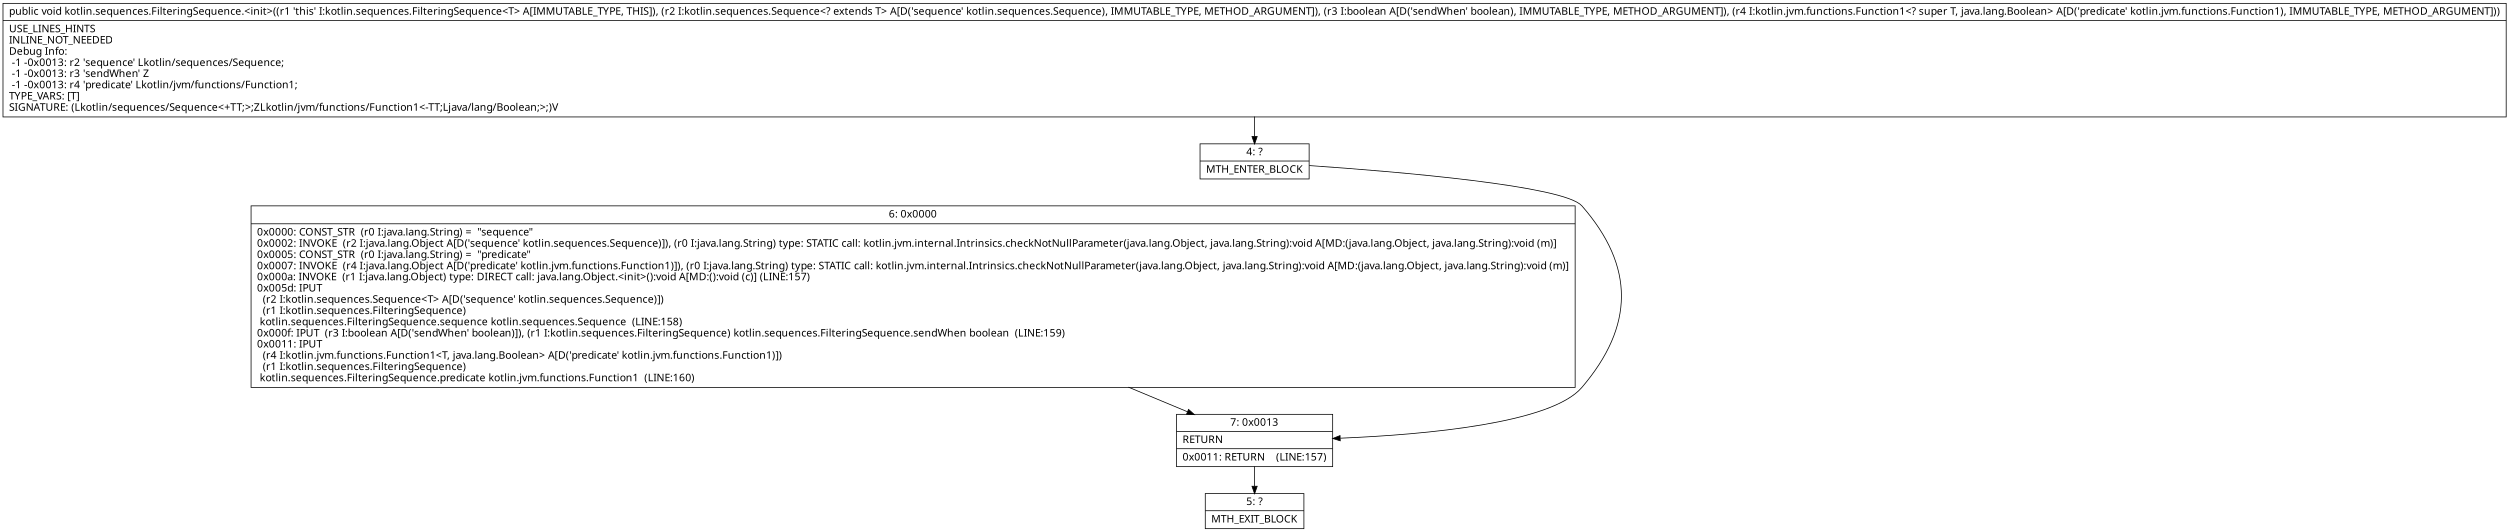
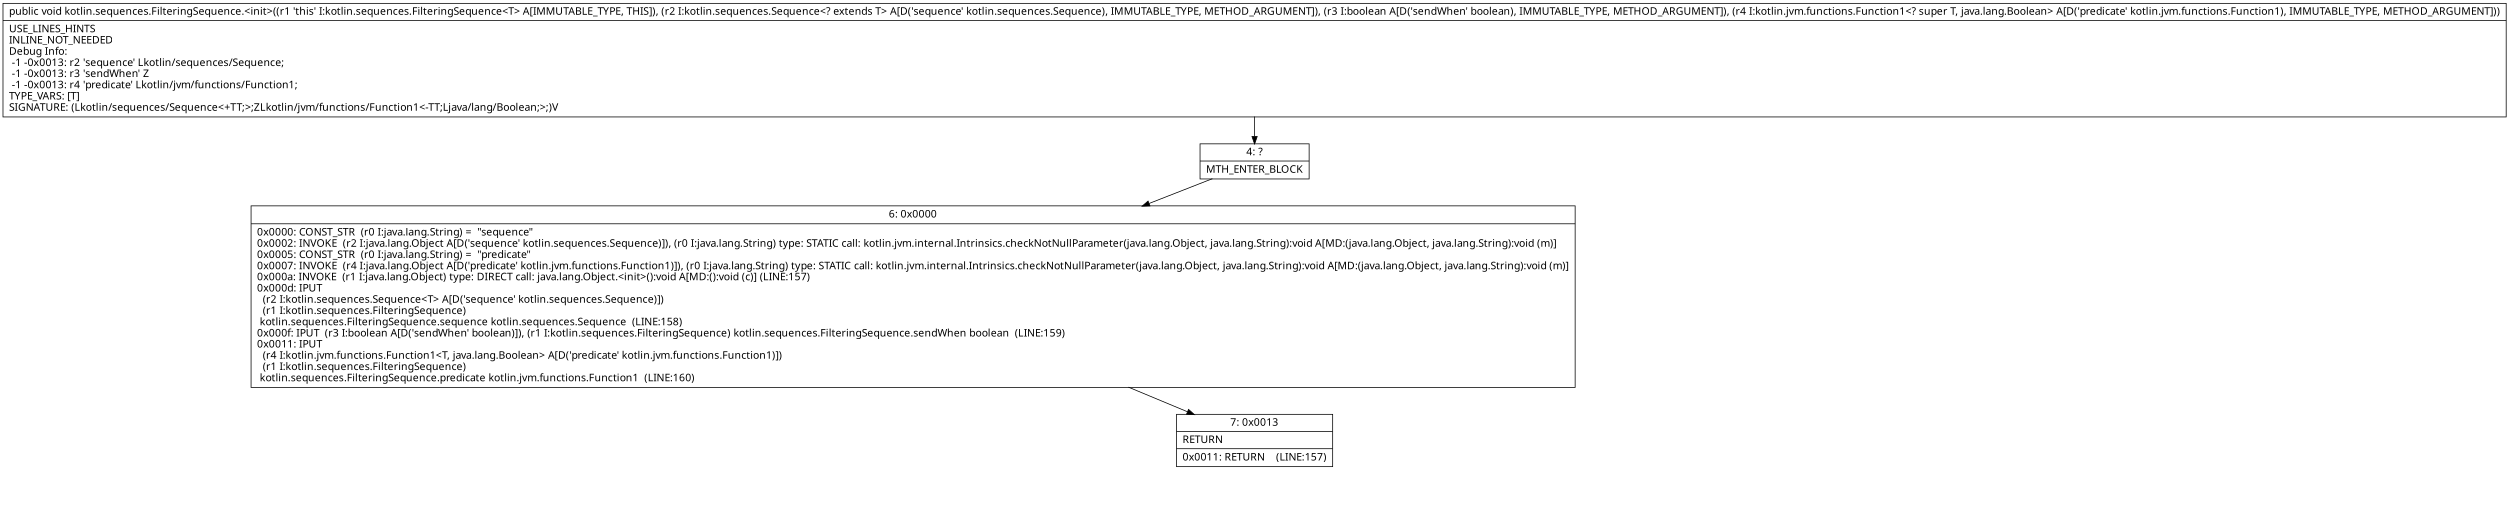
edge "4: ?" -> "7: 0x0013": now "4: ?" -> "6: 0x0000"
node "6: 0x0000": text "0x005d: IPUT" -> "0x000d: IPUT"
node "5: ?": removed
